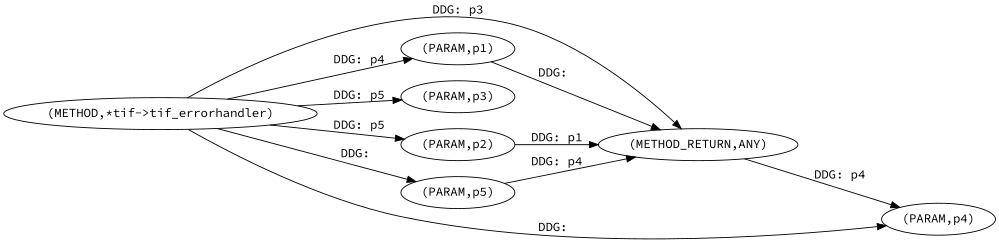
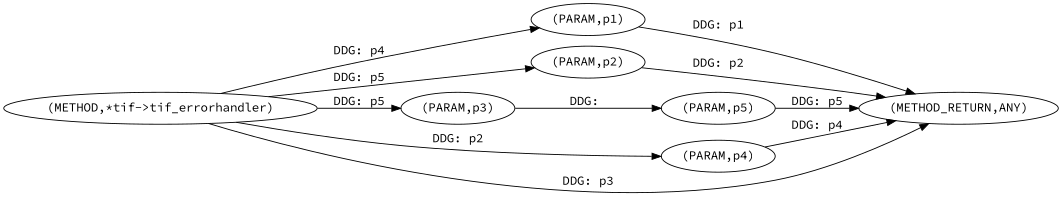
edge "(PARAM,p1)" -> "(METHOD_RETURN,ANY)": label "DDG: " -> "DDG: p1"
edge "(PARAM,p2)" -> "(METHOD_RETURN,ANY)": label "DDG: p1" -> "DDG: p2"
edge "(METHOD,*tif->tif_errorhandler)" -> "(PARAM,p5)": now "(PARAM,p3)" -> "(PARAM,p5)"
edge "(PARAM,p5)" -> "(METHOD_RETURN,ANY)": label "DDG: p4" -> "DDG: p5"
edge "(METHOD_RETURN,ANY)" -> "(PARAM,p4)": reversed
edge "(METHOD,*tif->tif_errorhandler)" -> "(PARAM,p4)": label "DDG: " -> "DDG: p2"
